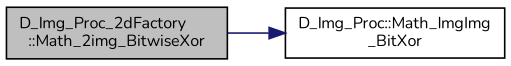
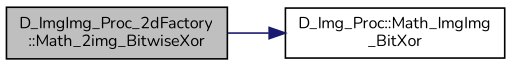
node "D_Img_Proc_2dFactory ::Math_2img_BitwiseXor": label "D_Img_Proc_2dFactory ::Math_2img_BitwiseXor" -> "D_ImgImg_Proc_2dFactory ::Math_2img_BitwiseXor"
